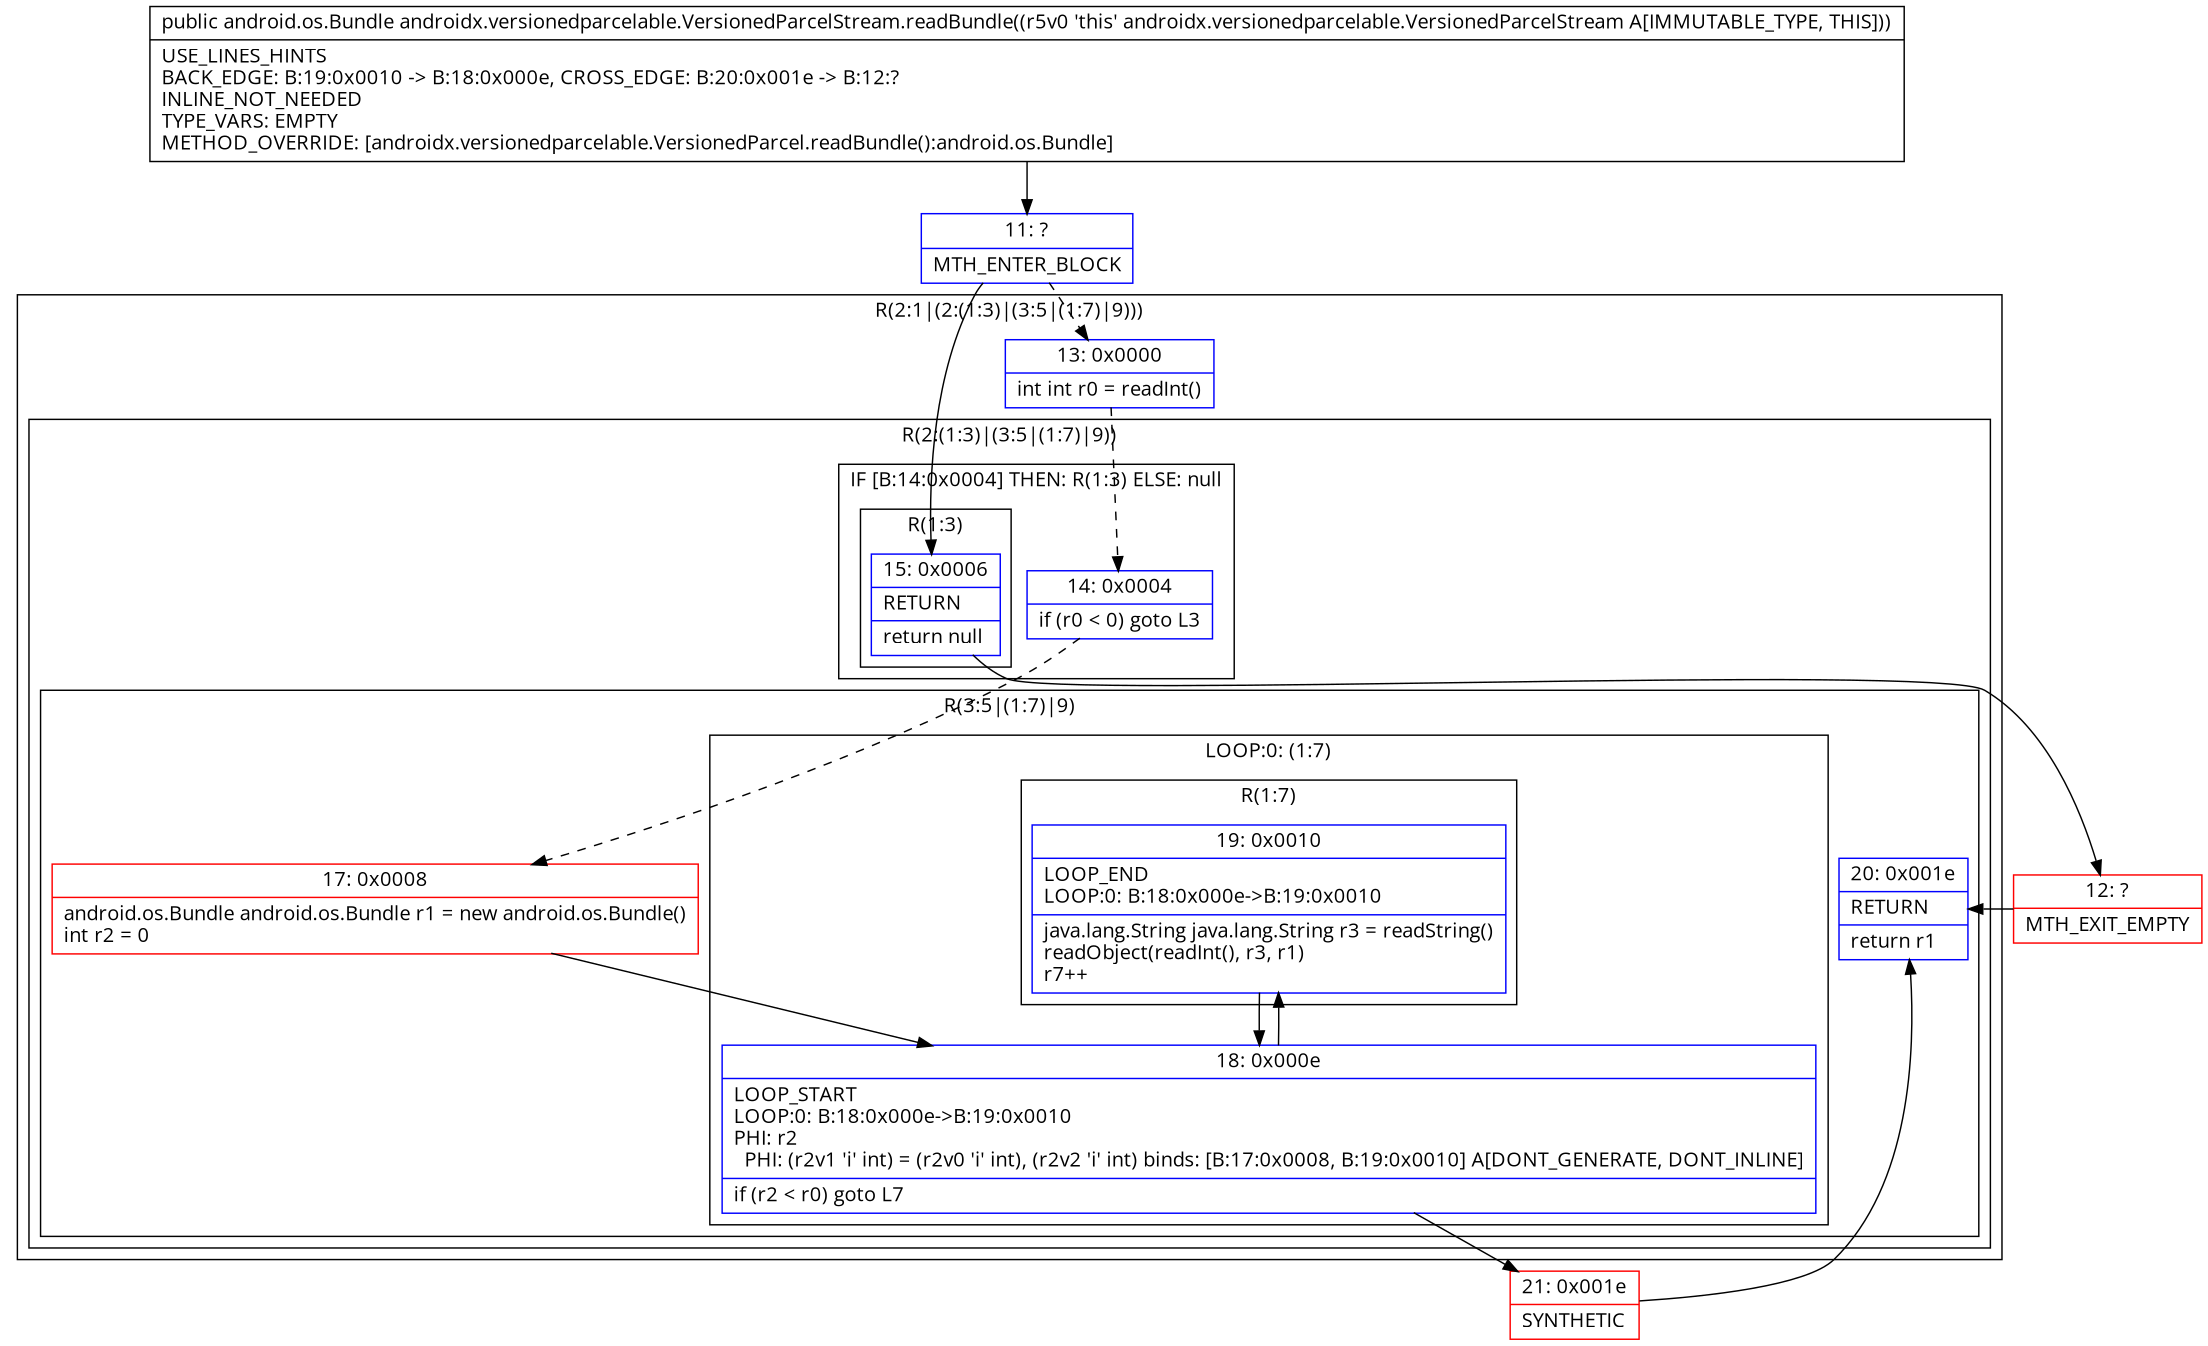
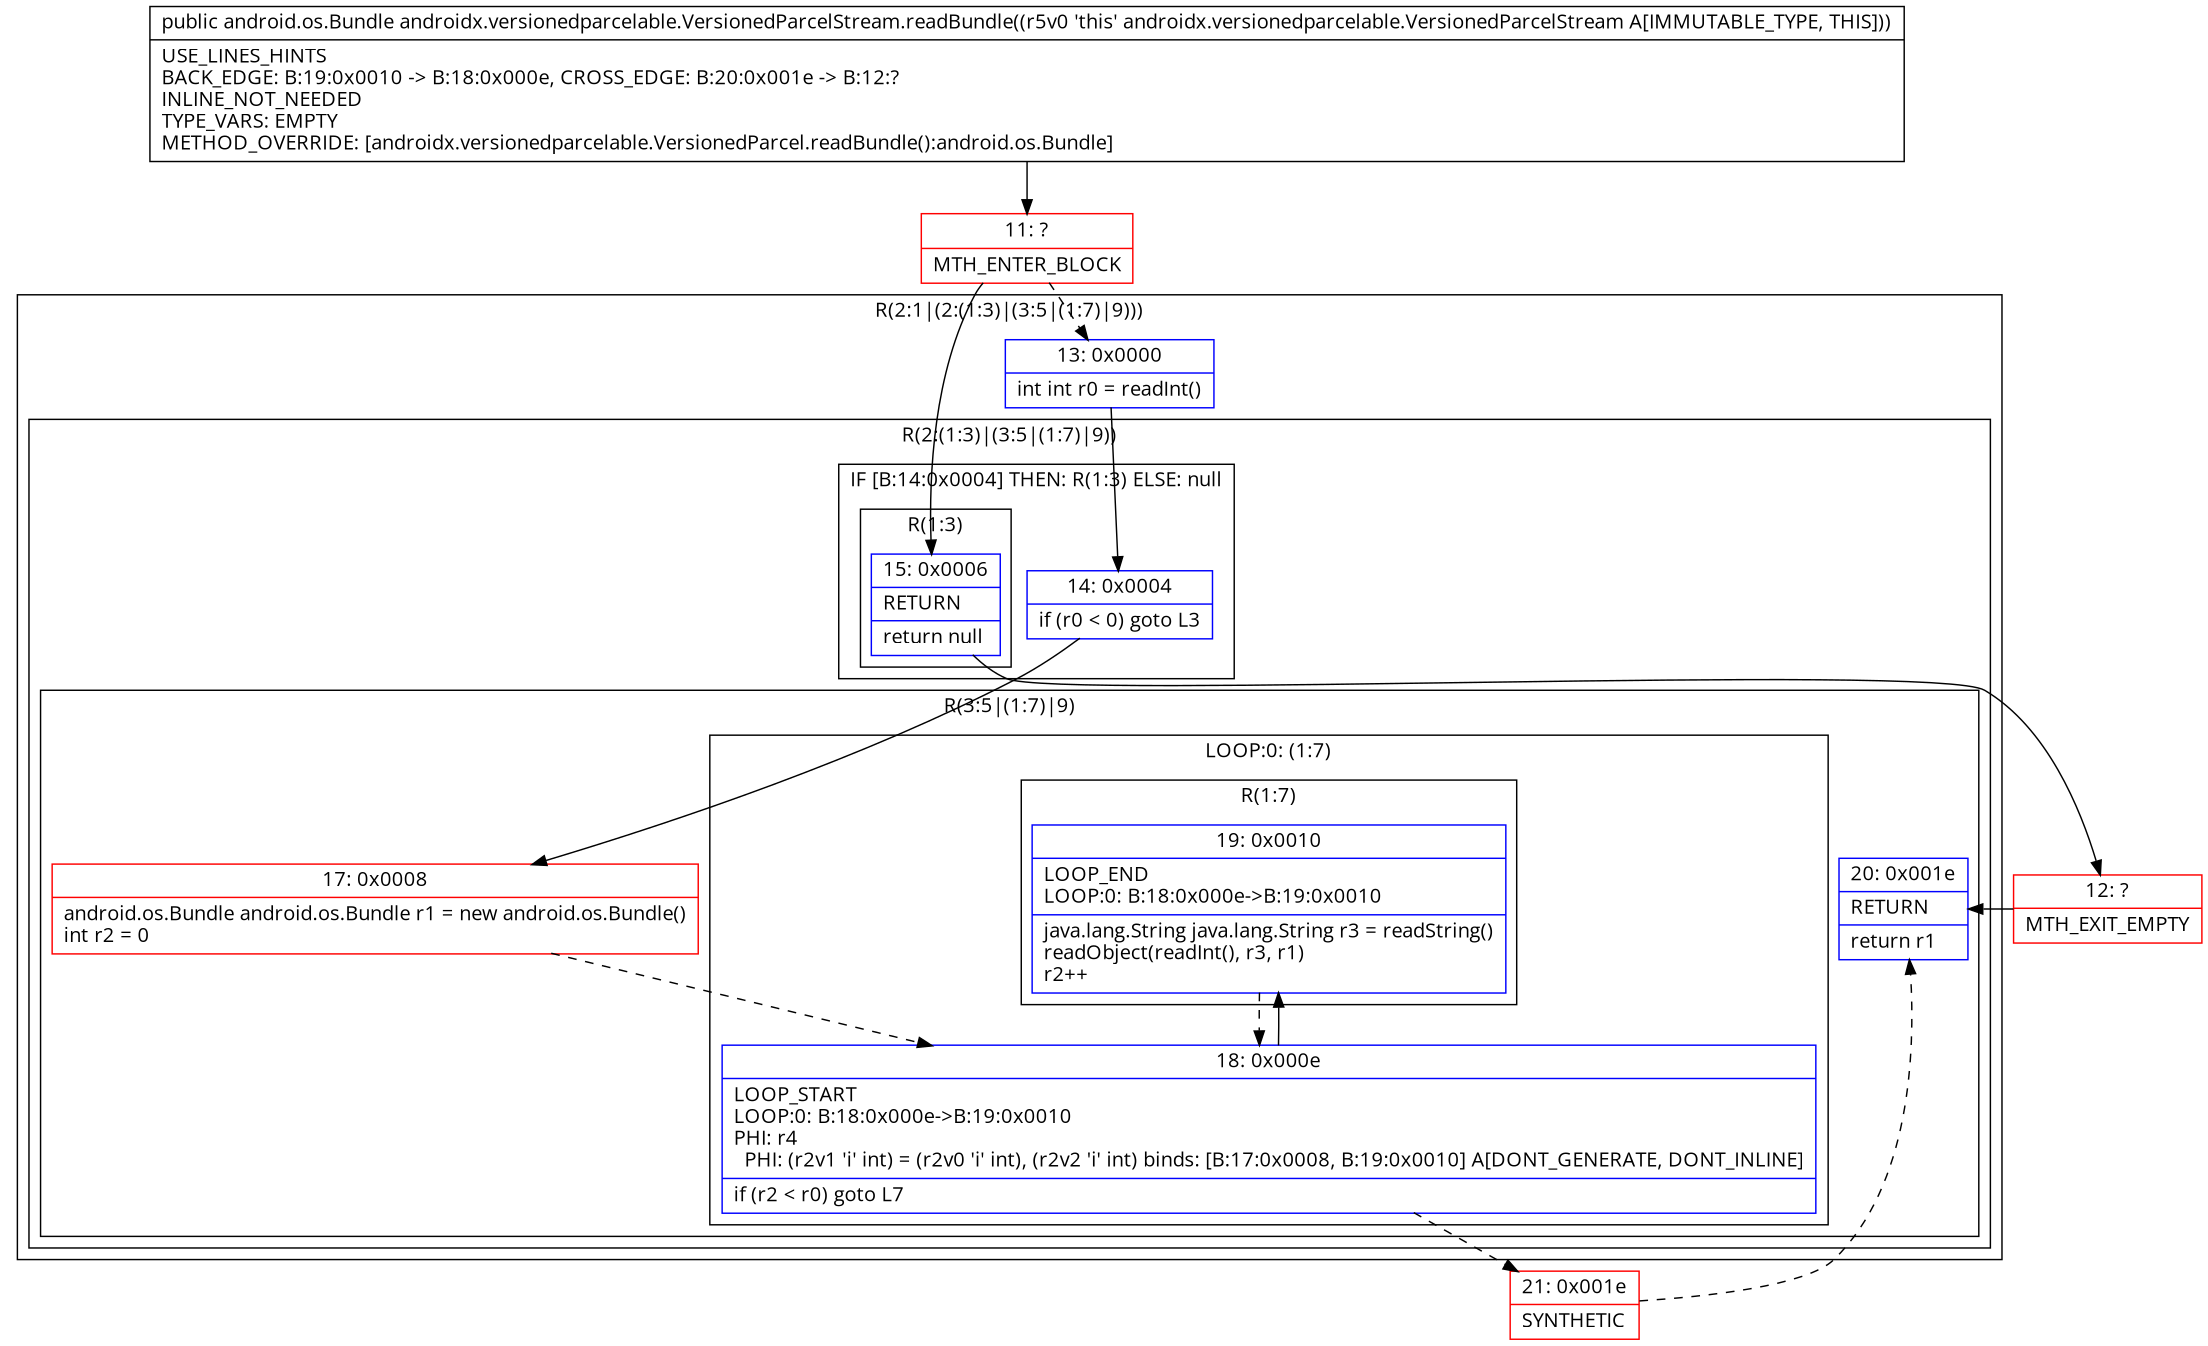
node "11: ?": color blue -> red
edge "13: 0x0000" -> "14: 0x0004": style dashed -> solid
edge "14: 0x0004" -> "17: 0x0008": style dashed -> solid
node "19: 0x0010": text "r7++" -> "r2++"
edge "17: 0x0008" -> "18: 0x000e": style solid -> dashed
edge "19: 0x0010" -> "18: 0x000e": style solid -> dashed
node "18: 0x000e": text "PHI: r2" -> "PHI: r4"
edge "21: 0x001e" -> "20: 0x001e": style solid -> dashed
edge "18: 0x000e" -> "21: 0x001e": style solid -> dashed
